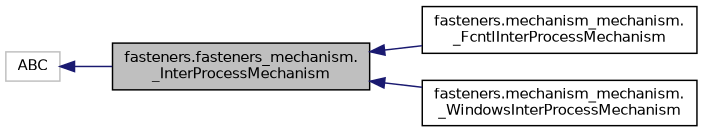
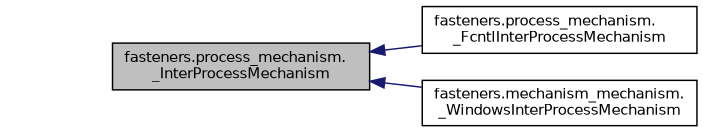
node "fasteners.mechanism_mechanism. _FcntlInterProcessMechanism": label "fasteners.mechanism_mechanism. _FcntlInterProcessMechanism" -> "fasteners.process_mechanism. _FcntlInterProcessMechanism"
node "ABC": removed
node "fasteners.fasteners_mechanism. _InterProcessMechanism": label "fasteners.fasteners_mechanism. _InterProcessMechanism" -> "fasteners.process_mechanism. _InterProcessMechanism"
